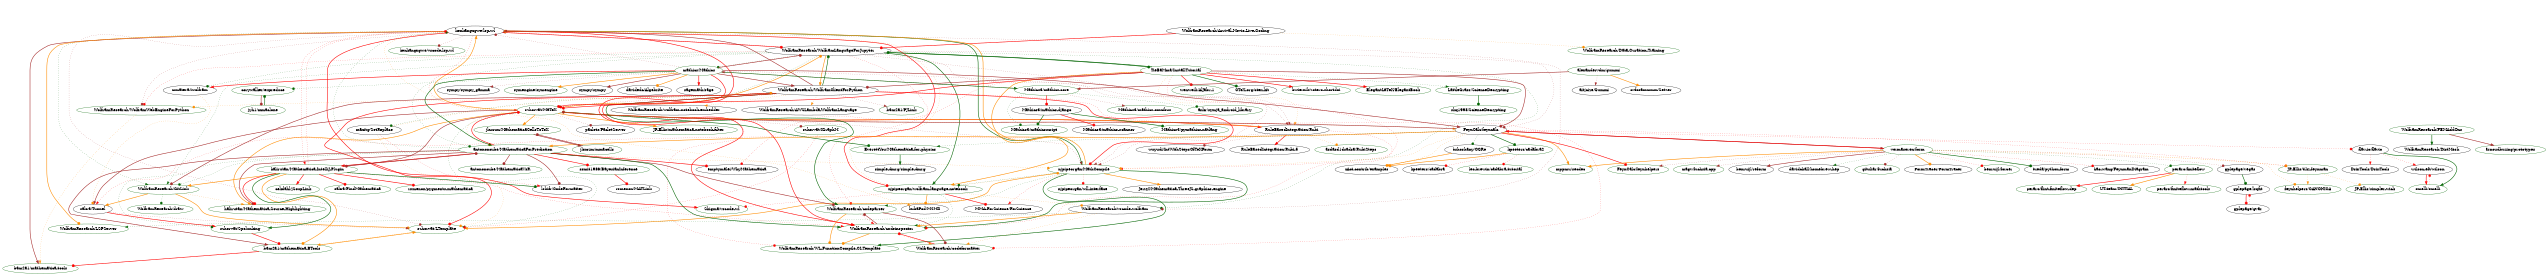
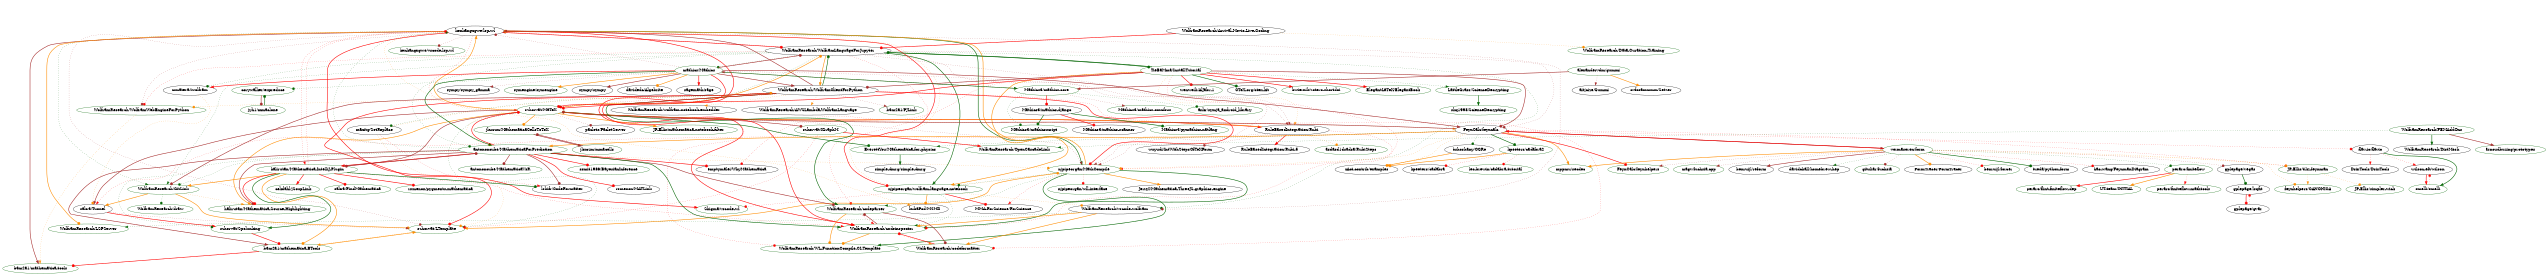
edge "LattleGrass/ScienceDecrypting" -> "skq1998/ScienceDecrypting": arrowhead dot -> normal
edge "szhorvat/MaTeX" -> "szhorvat/IGraphM": style dotted -> bold
edge "szhorvat/MaTeX" -> "jkuczm/MathematicaCellsToTeX": arrowhead normal -> dot
node "WolframResearch/OpenCascadeLink": added
edge "ssmit1986/BayesianInference" -> "rsmenon/MATLink": now "antononcube/MathematicaForPrediction" -> "rsmenon/MATLink"
edge "WolframResearch/vscode-wolfram" -> "WolframResearch/codeformatter": style dotted -> bold
